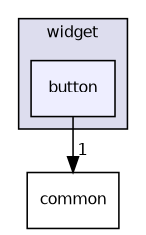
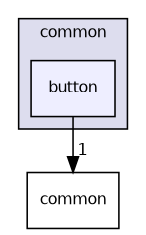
cluster "widget": label "widget" -> "common"
